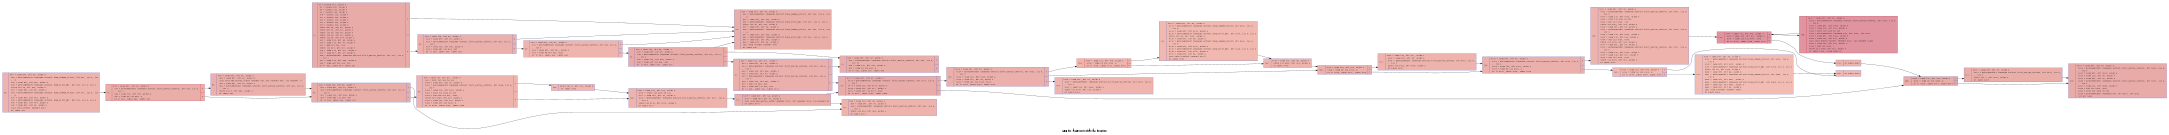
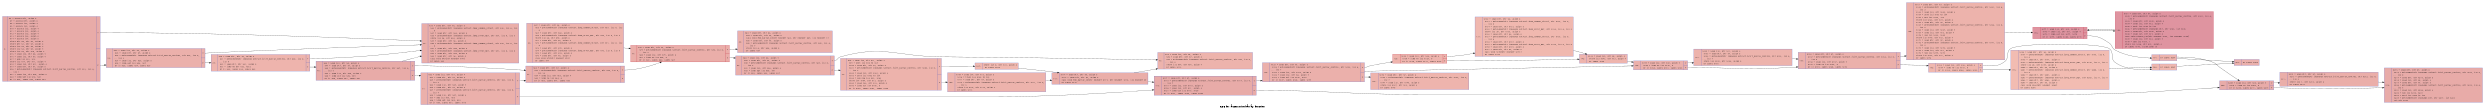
node "207:": added
edge "61:" -> "77:": added
edge "82:" -> "87:": removed
edge "107:" -> "108:": now "107:" -> "113:"
